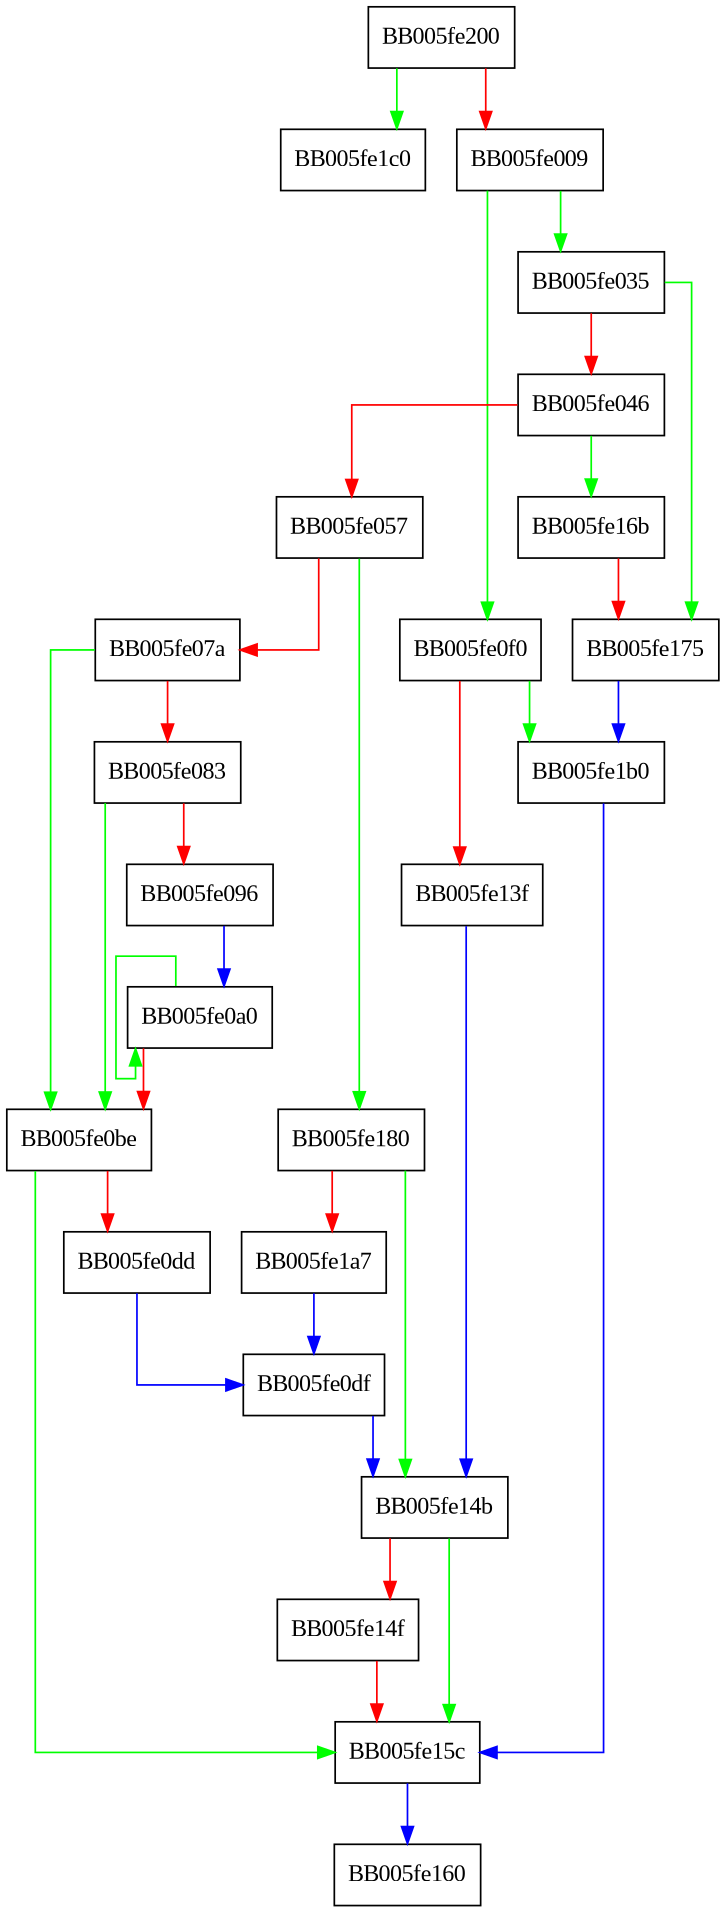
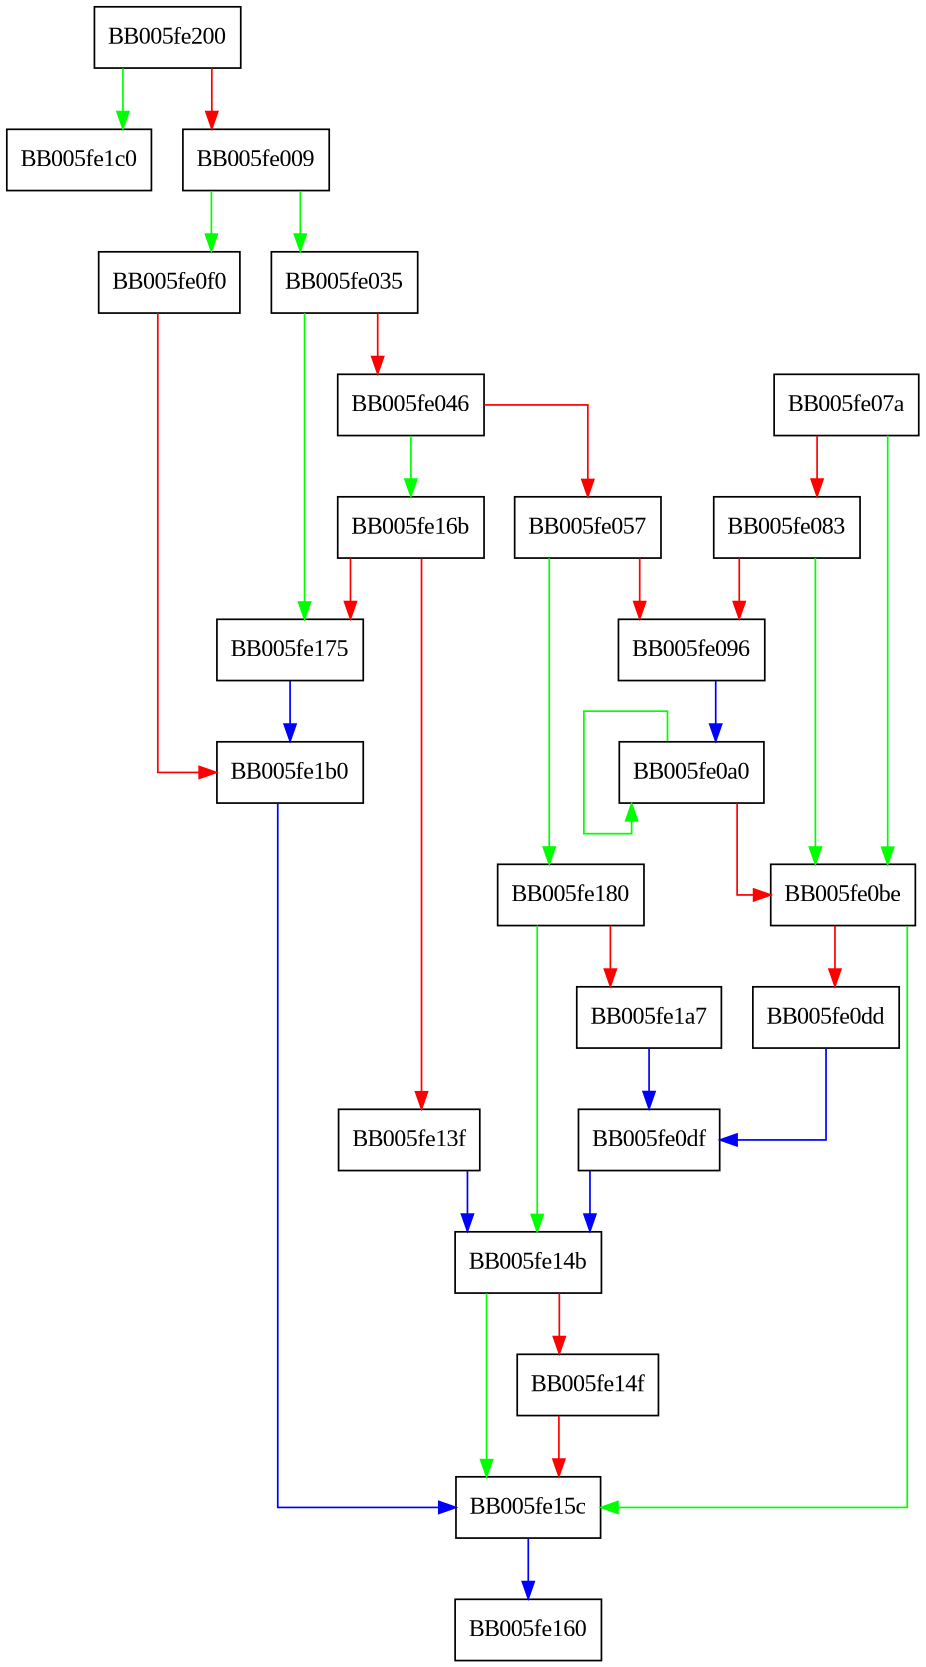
edge "BB005fe057" -> "BB005fe07a": now "BB005fe057" -> "BB005fe096"
edge "BB005fe0f0" -> "BB005fe1b0": color green -> red
edge "BB005fe0f0" -> "BB005fe13f": now "BB005fe16b" -> "BB005fe13f"
